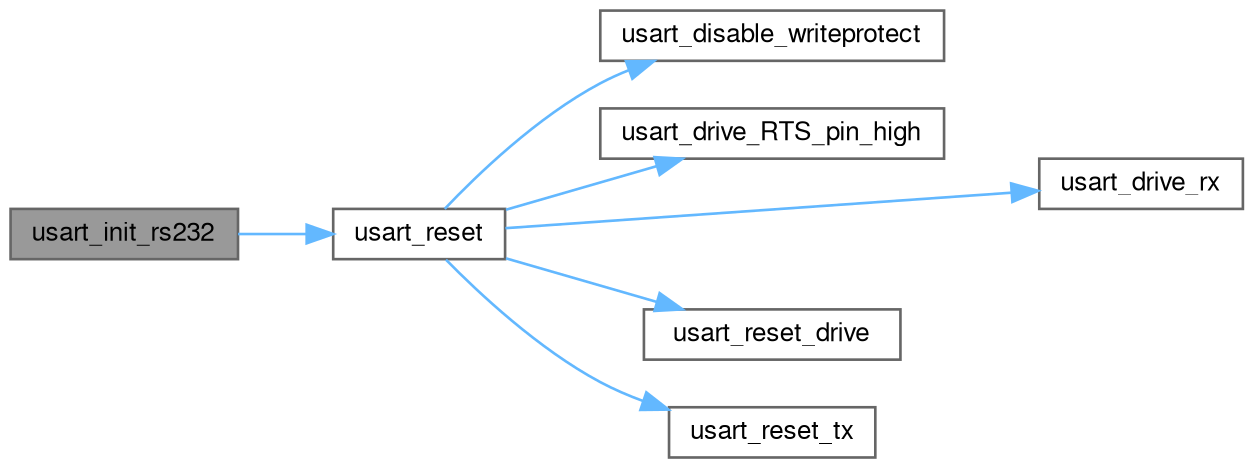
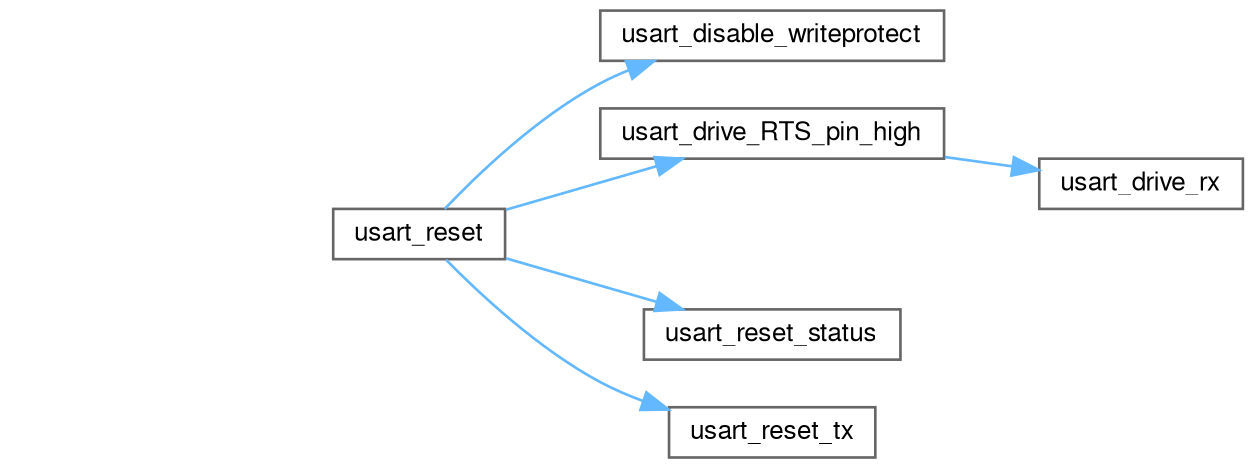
edge "usart_reset" -> "usart_drive_rx": now "usart_drive_RTS_pin_high" -> "usart_drive_rx"
node "usart_init_rs232": removed
node "usart_reset_drive": label "usart_reset_drive" -> "usart_reset_status"
